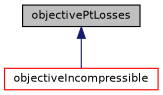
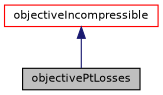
edge "objectiveIncompressible" -> "objectivePtLosses": reversed
